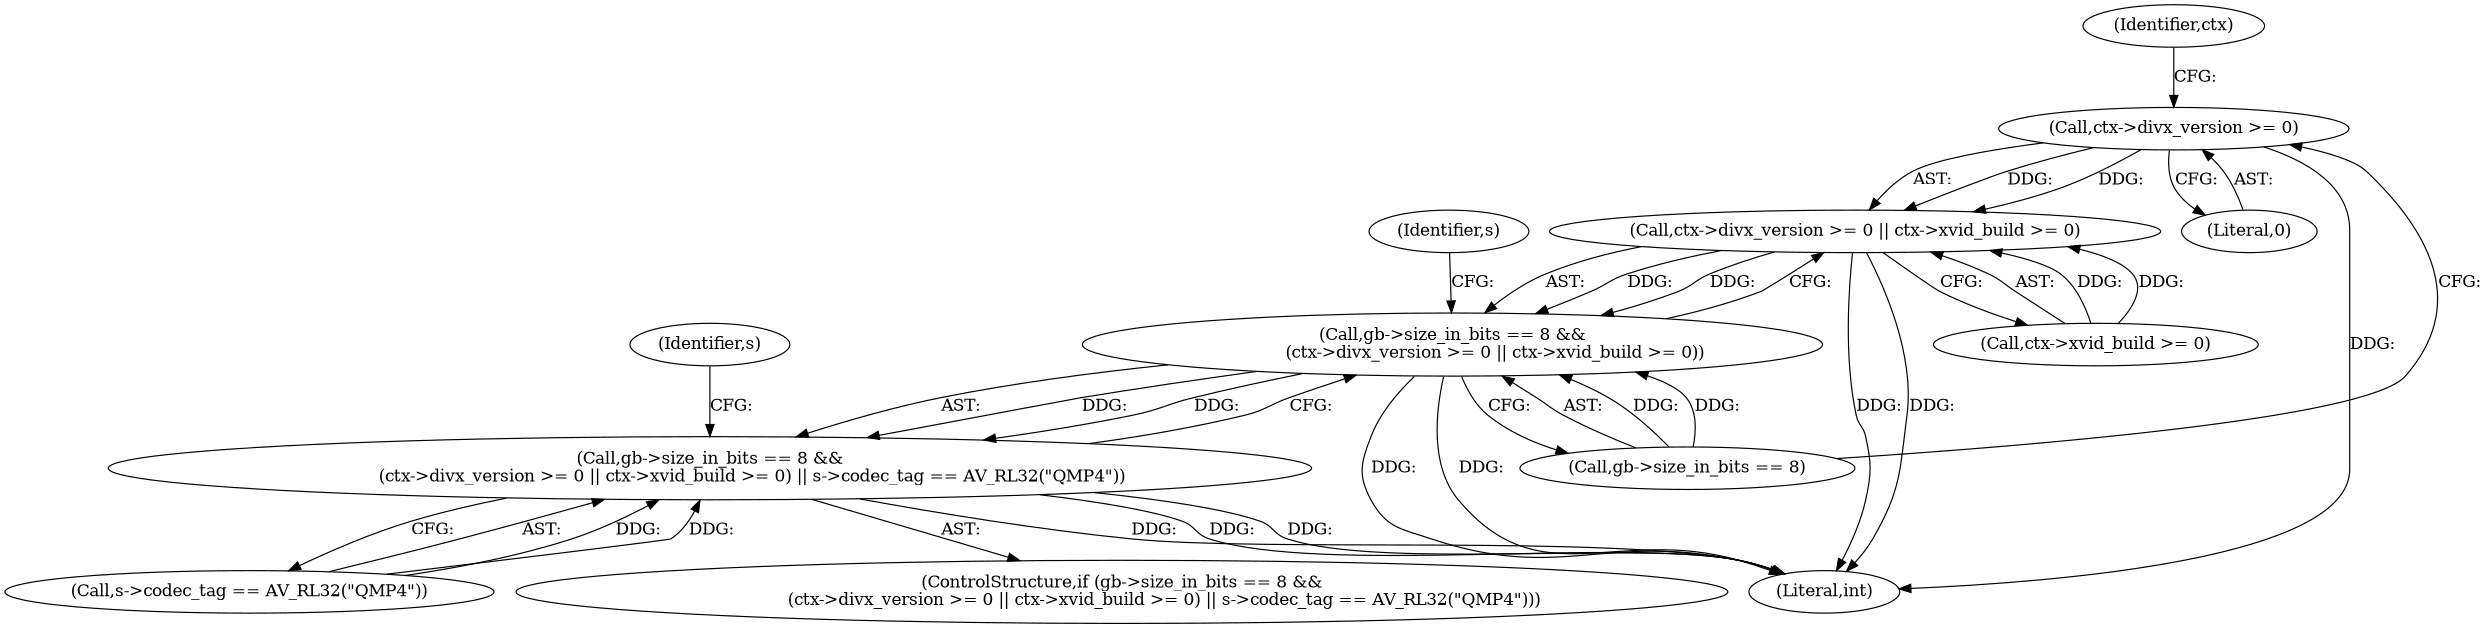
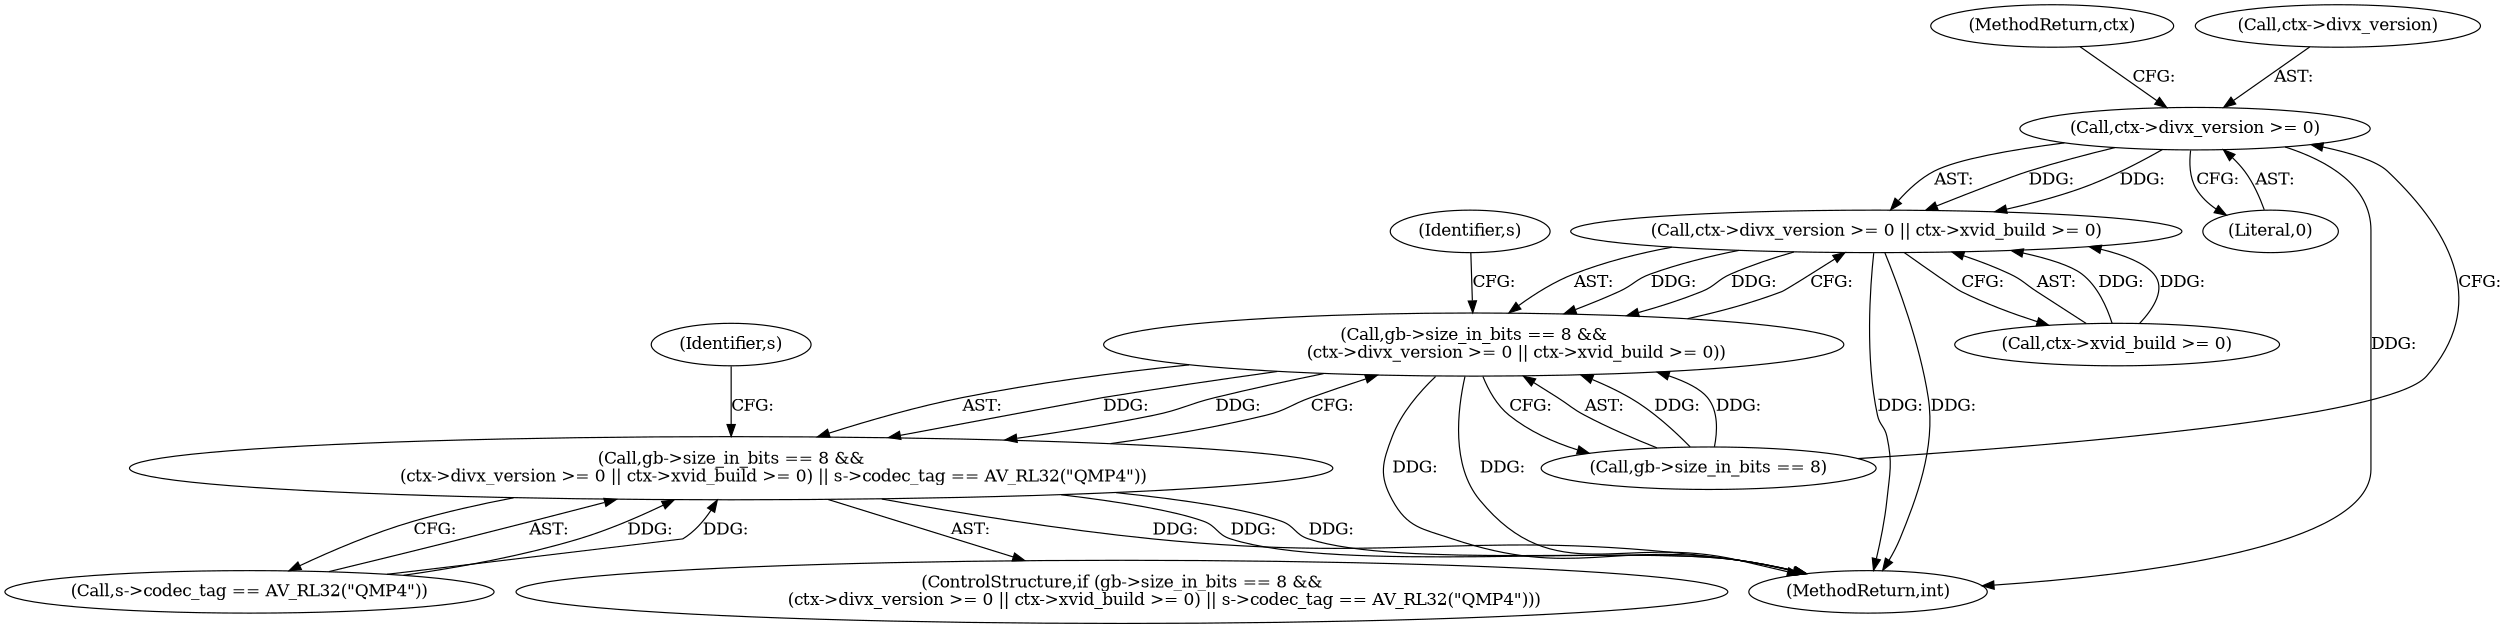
node "(Identifier,ctx)": label "(Identifier,ctx)" -> "(MethodReturn,ctx)"
node "(Call,ctx->divx_version)": added
node "(Literal,int)": label "(Literal,int)" -> "(MethodReturn,int)"
